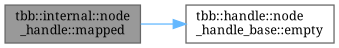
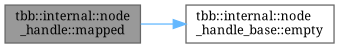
node "tbb::handle::node _handle_base::empty": label "tbb::handle::node _handle_base::empty" -> "tbb::internal::node _handle_base::empty"
